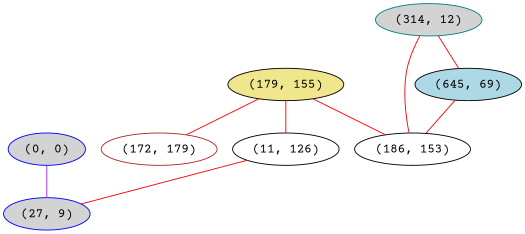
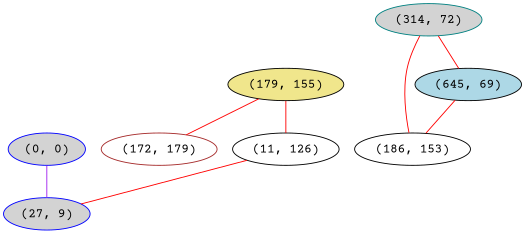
node "(314, 12)": label "(314, 12)" -> "(314, 72)"
edge "(179, 155)" -- "(186, 153)": removed
